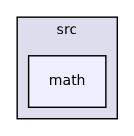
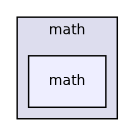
cluster "src": label "src" -> "math"
